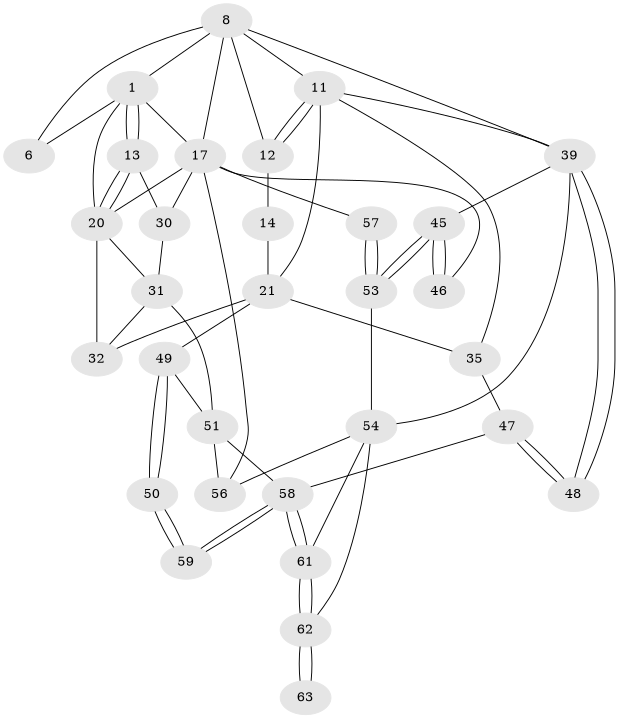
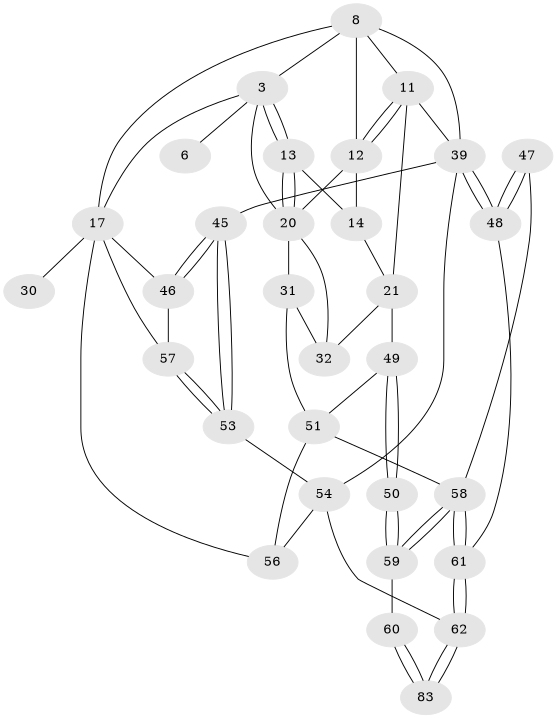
edge "8" -- "6": removed
node "1": label "1" -> "3"
edge "13" -- "30": now "13" -- "14"
edge "17" -- "20": now "12" -- "20"
edge "30" -- "31": removed
edge "46" -- "57": added
node "35": removed
edge "54" -- "61": now "48" -- "61"
node "60": added
node "63": label "63" -> "83"
